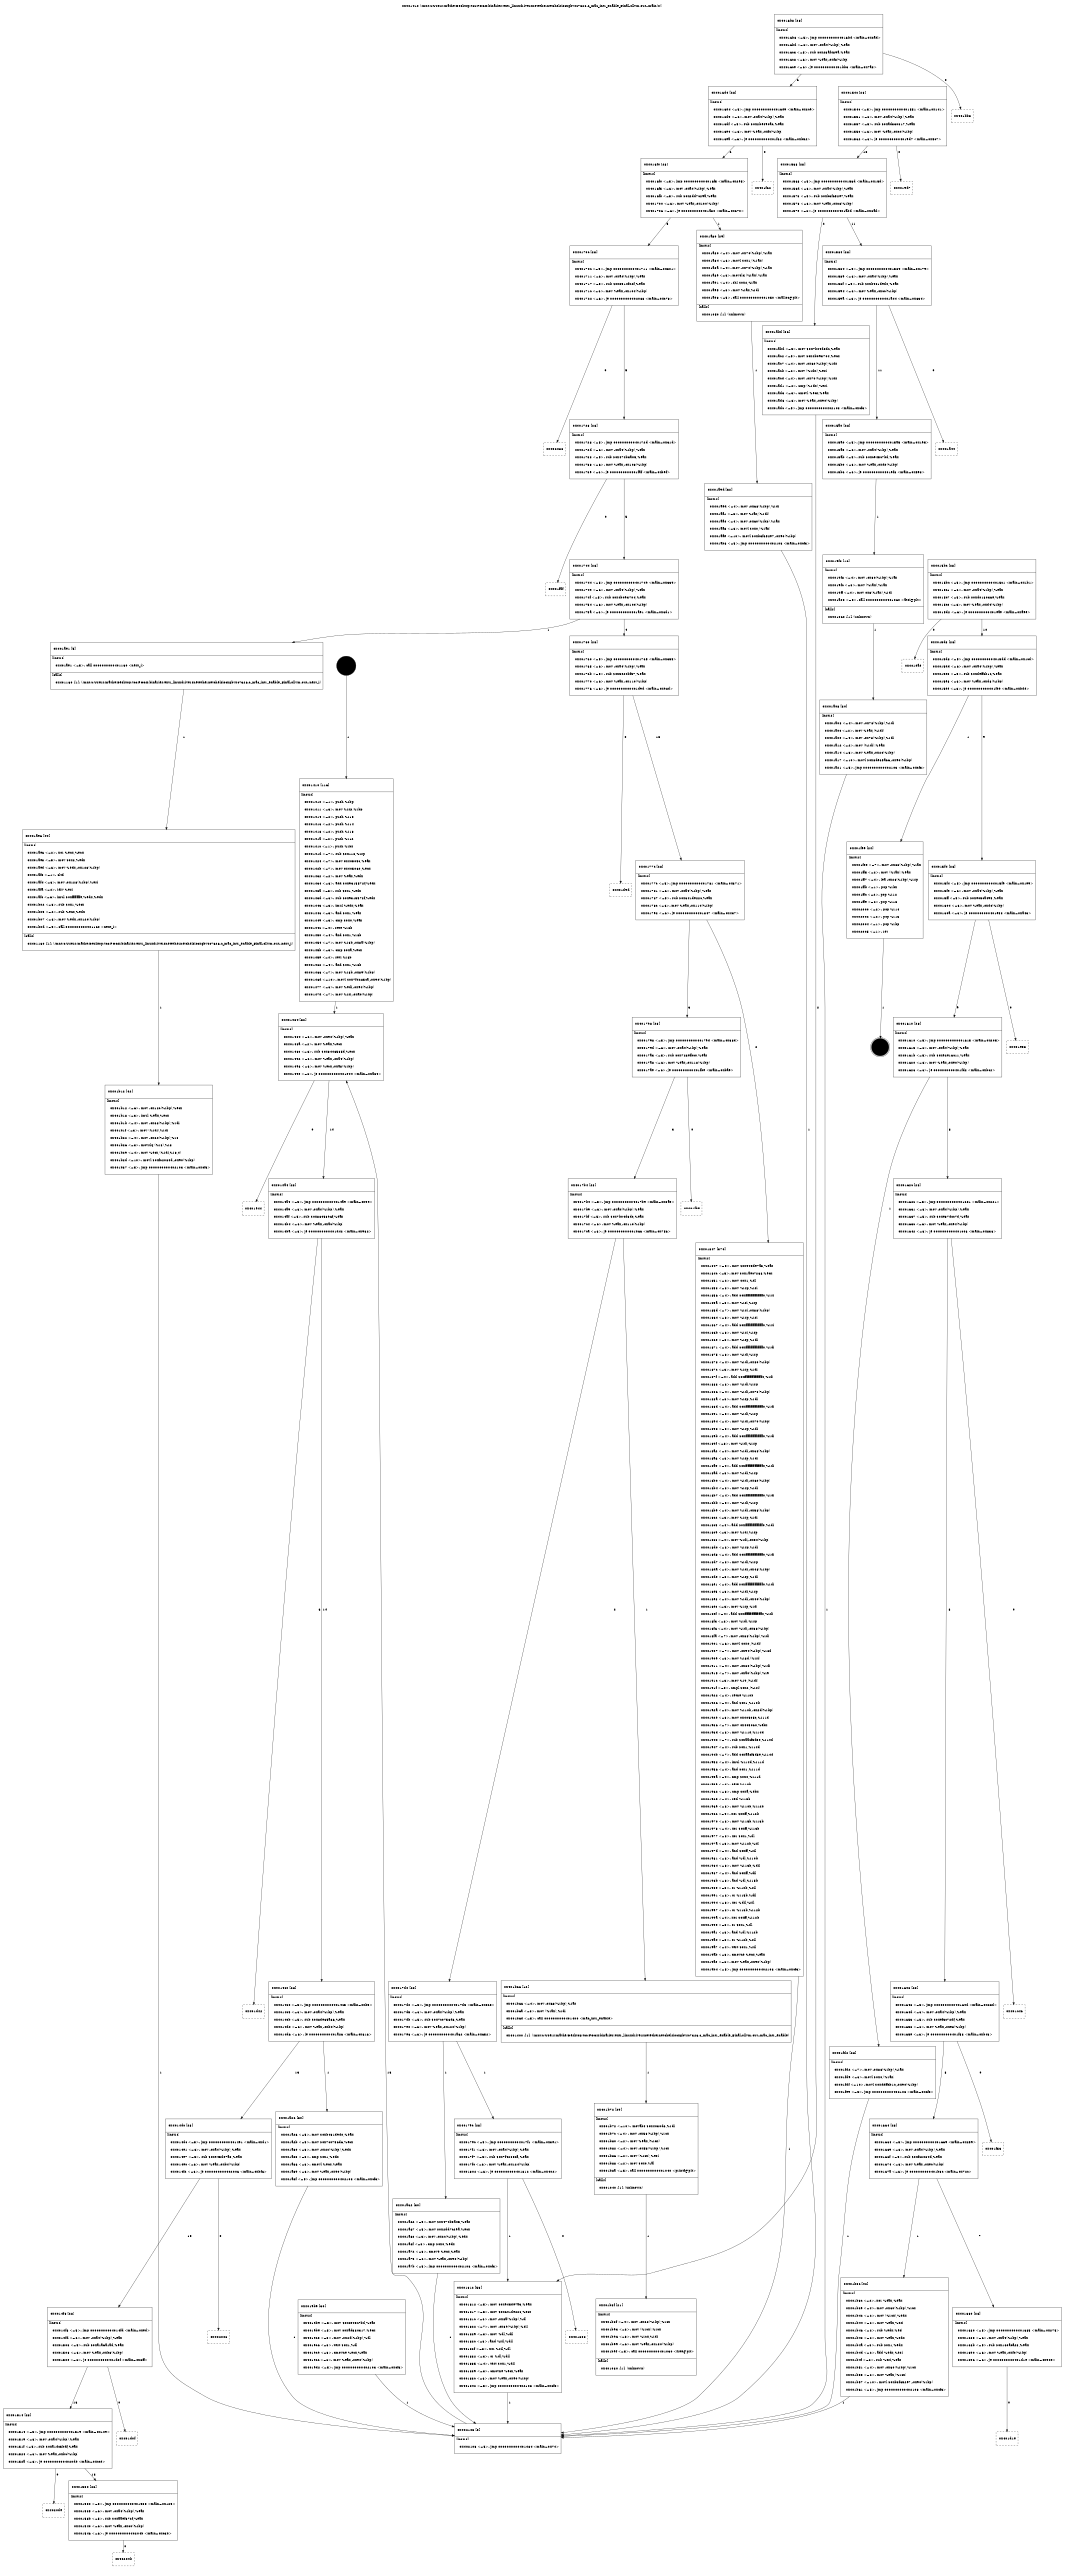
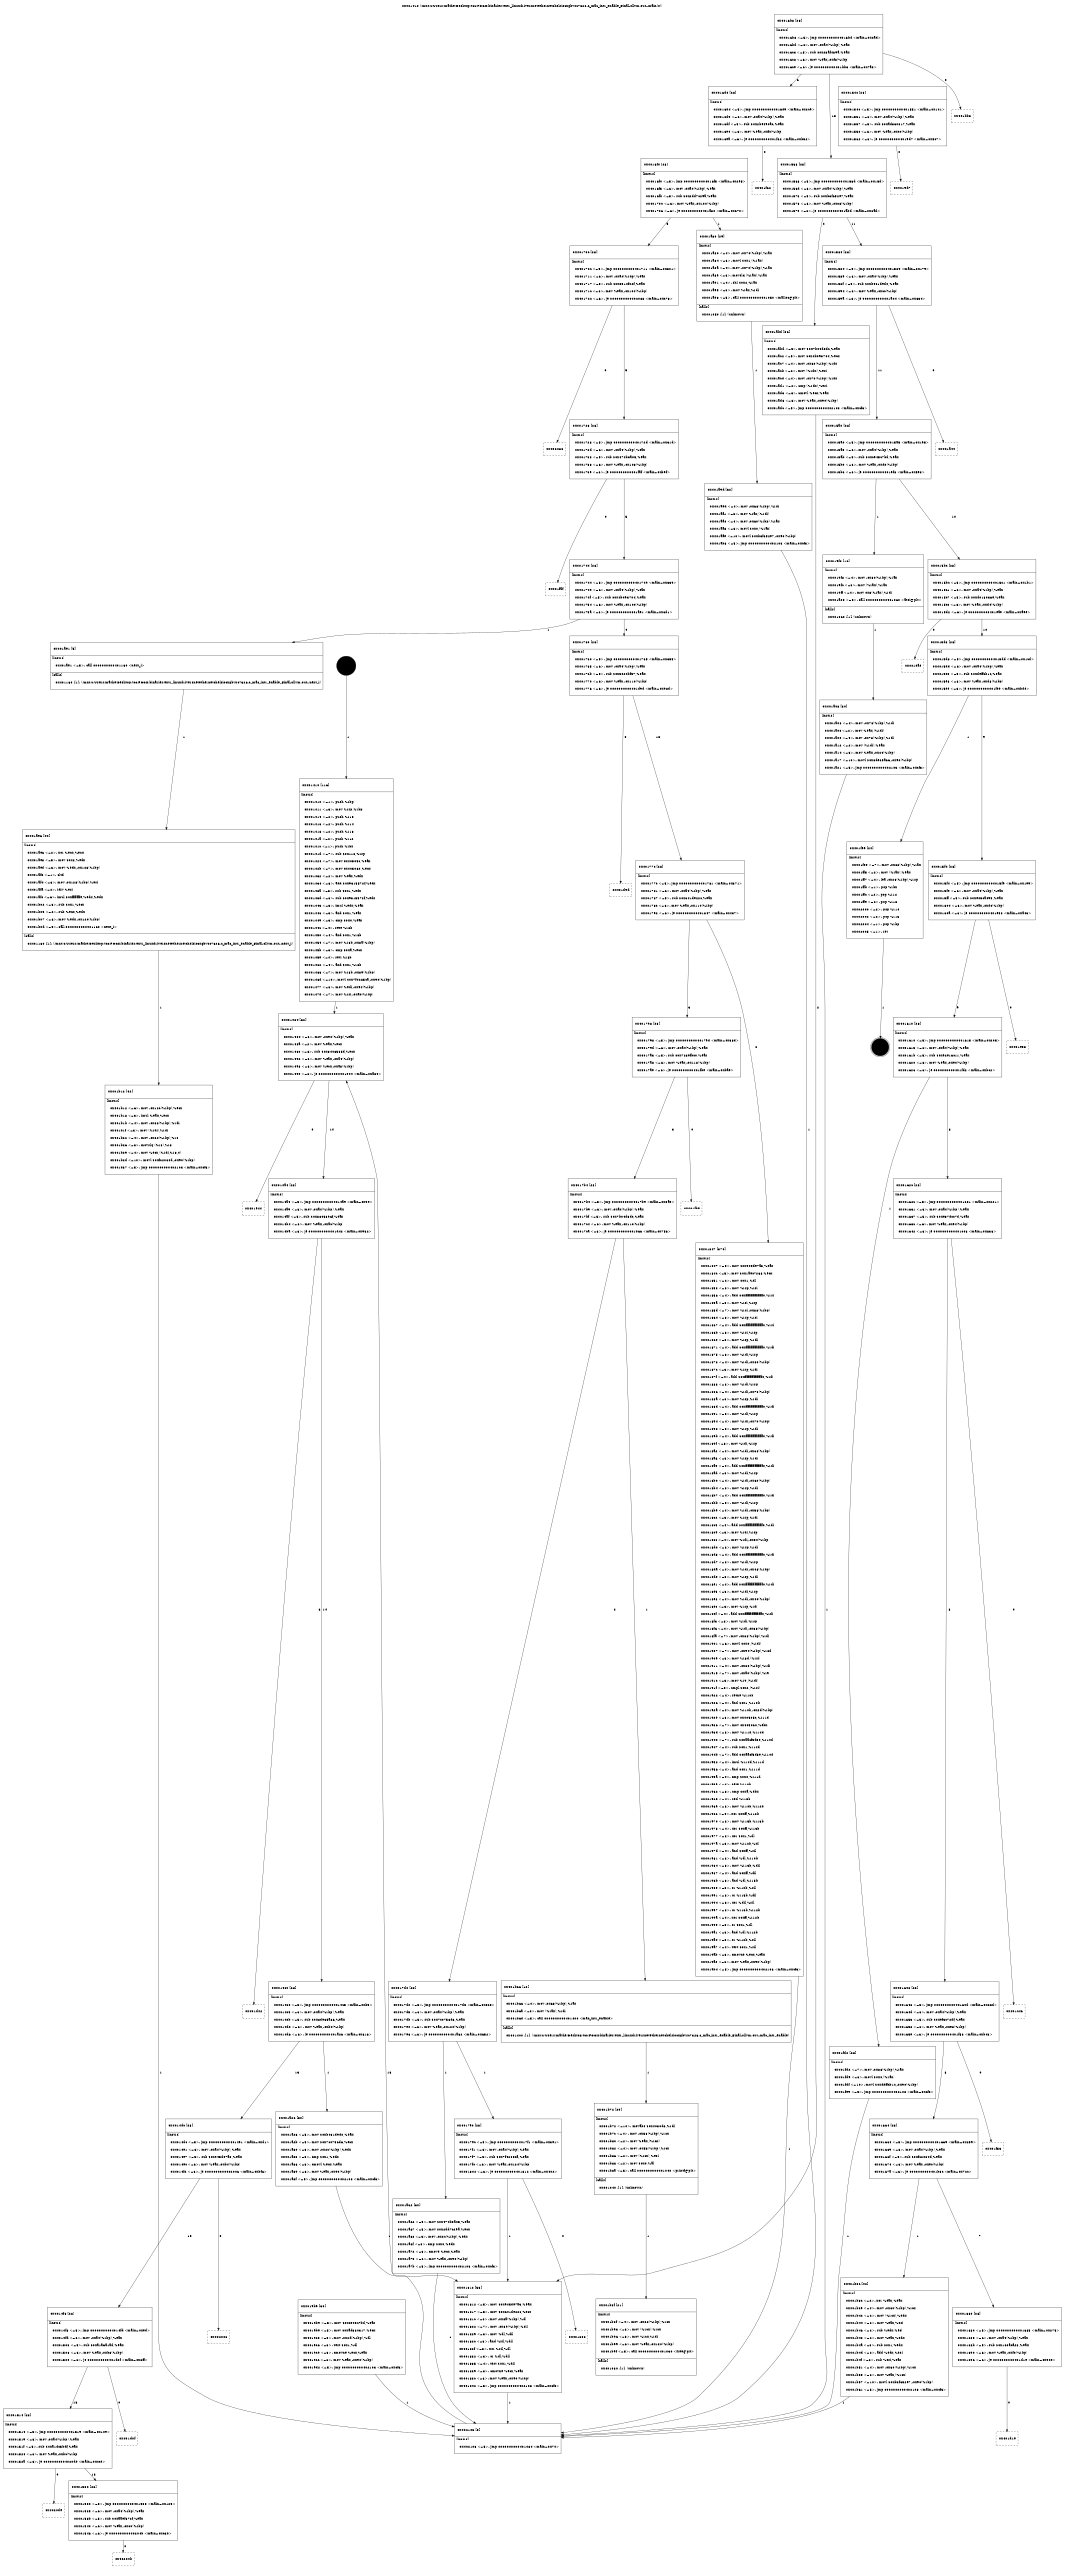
edge "0x4016d4 [28]" -> "0x4016f0 [28]": removed, label "6"
edge "0x40154c [28]" -> "0x401568 [28]": now "0x4016b8 [28]" -> "0x401568 [28]"
edge "0x4015a0 [28]" -> "0x4015bc [28]": added, label "10"
edge "0x401a26 [30]" -> "0x402103 [5]": now "0x401a26 [30]" -> "0x401812 [53]"
